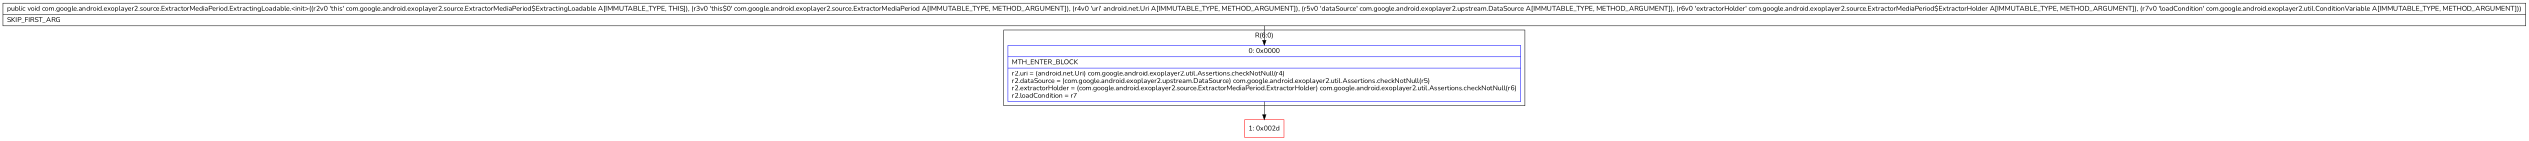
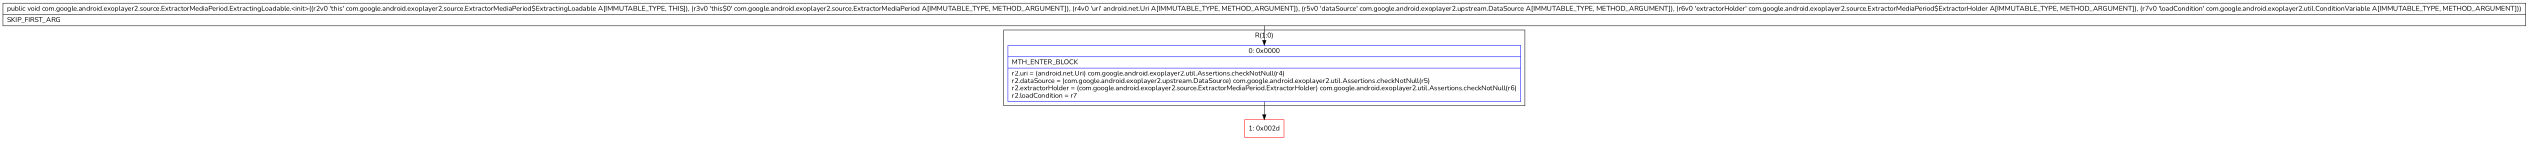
cluster "R(6:0)": label "R(6:0)" -> "R(1:0)"
